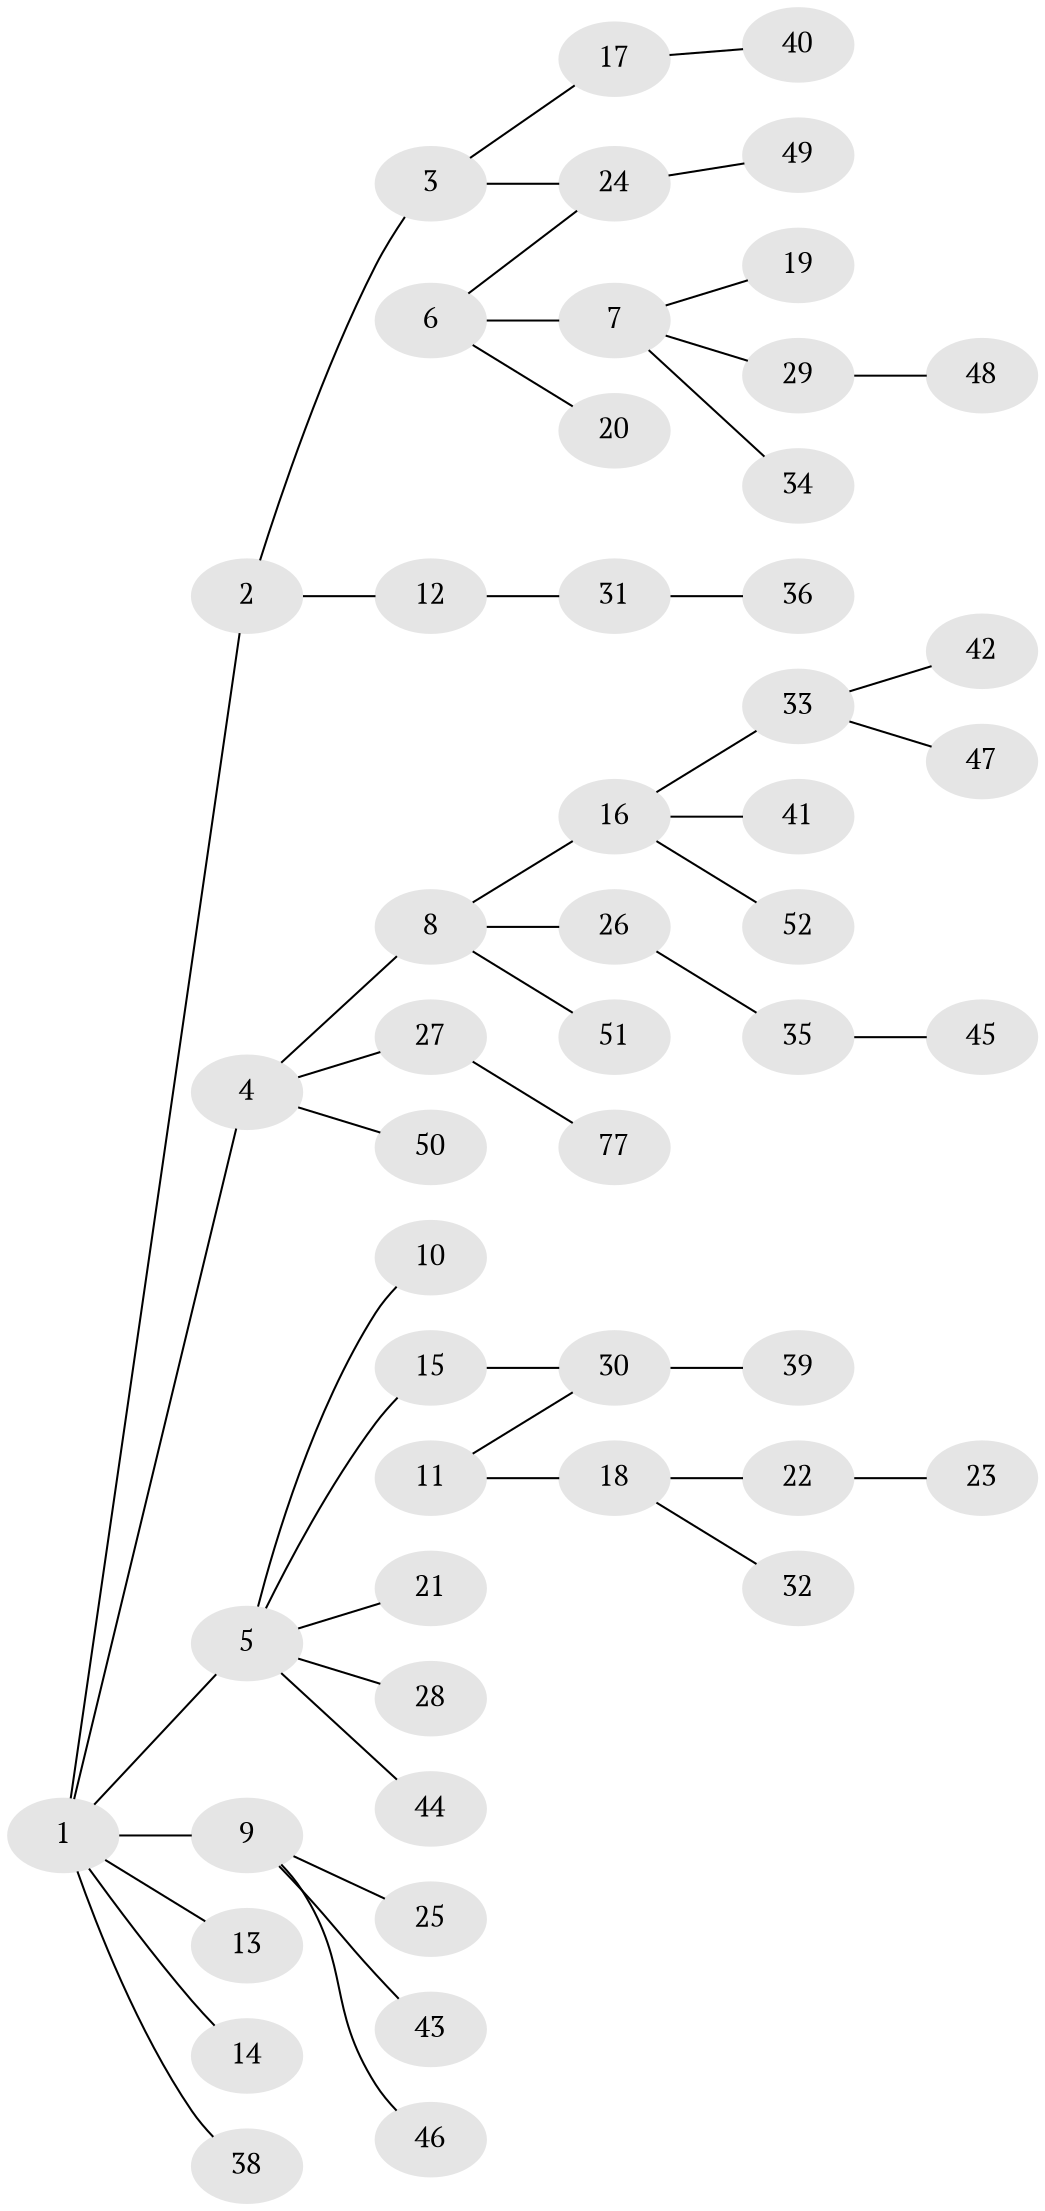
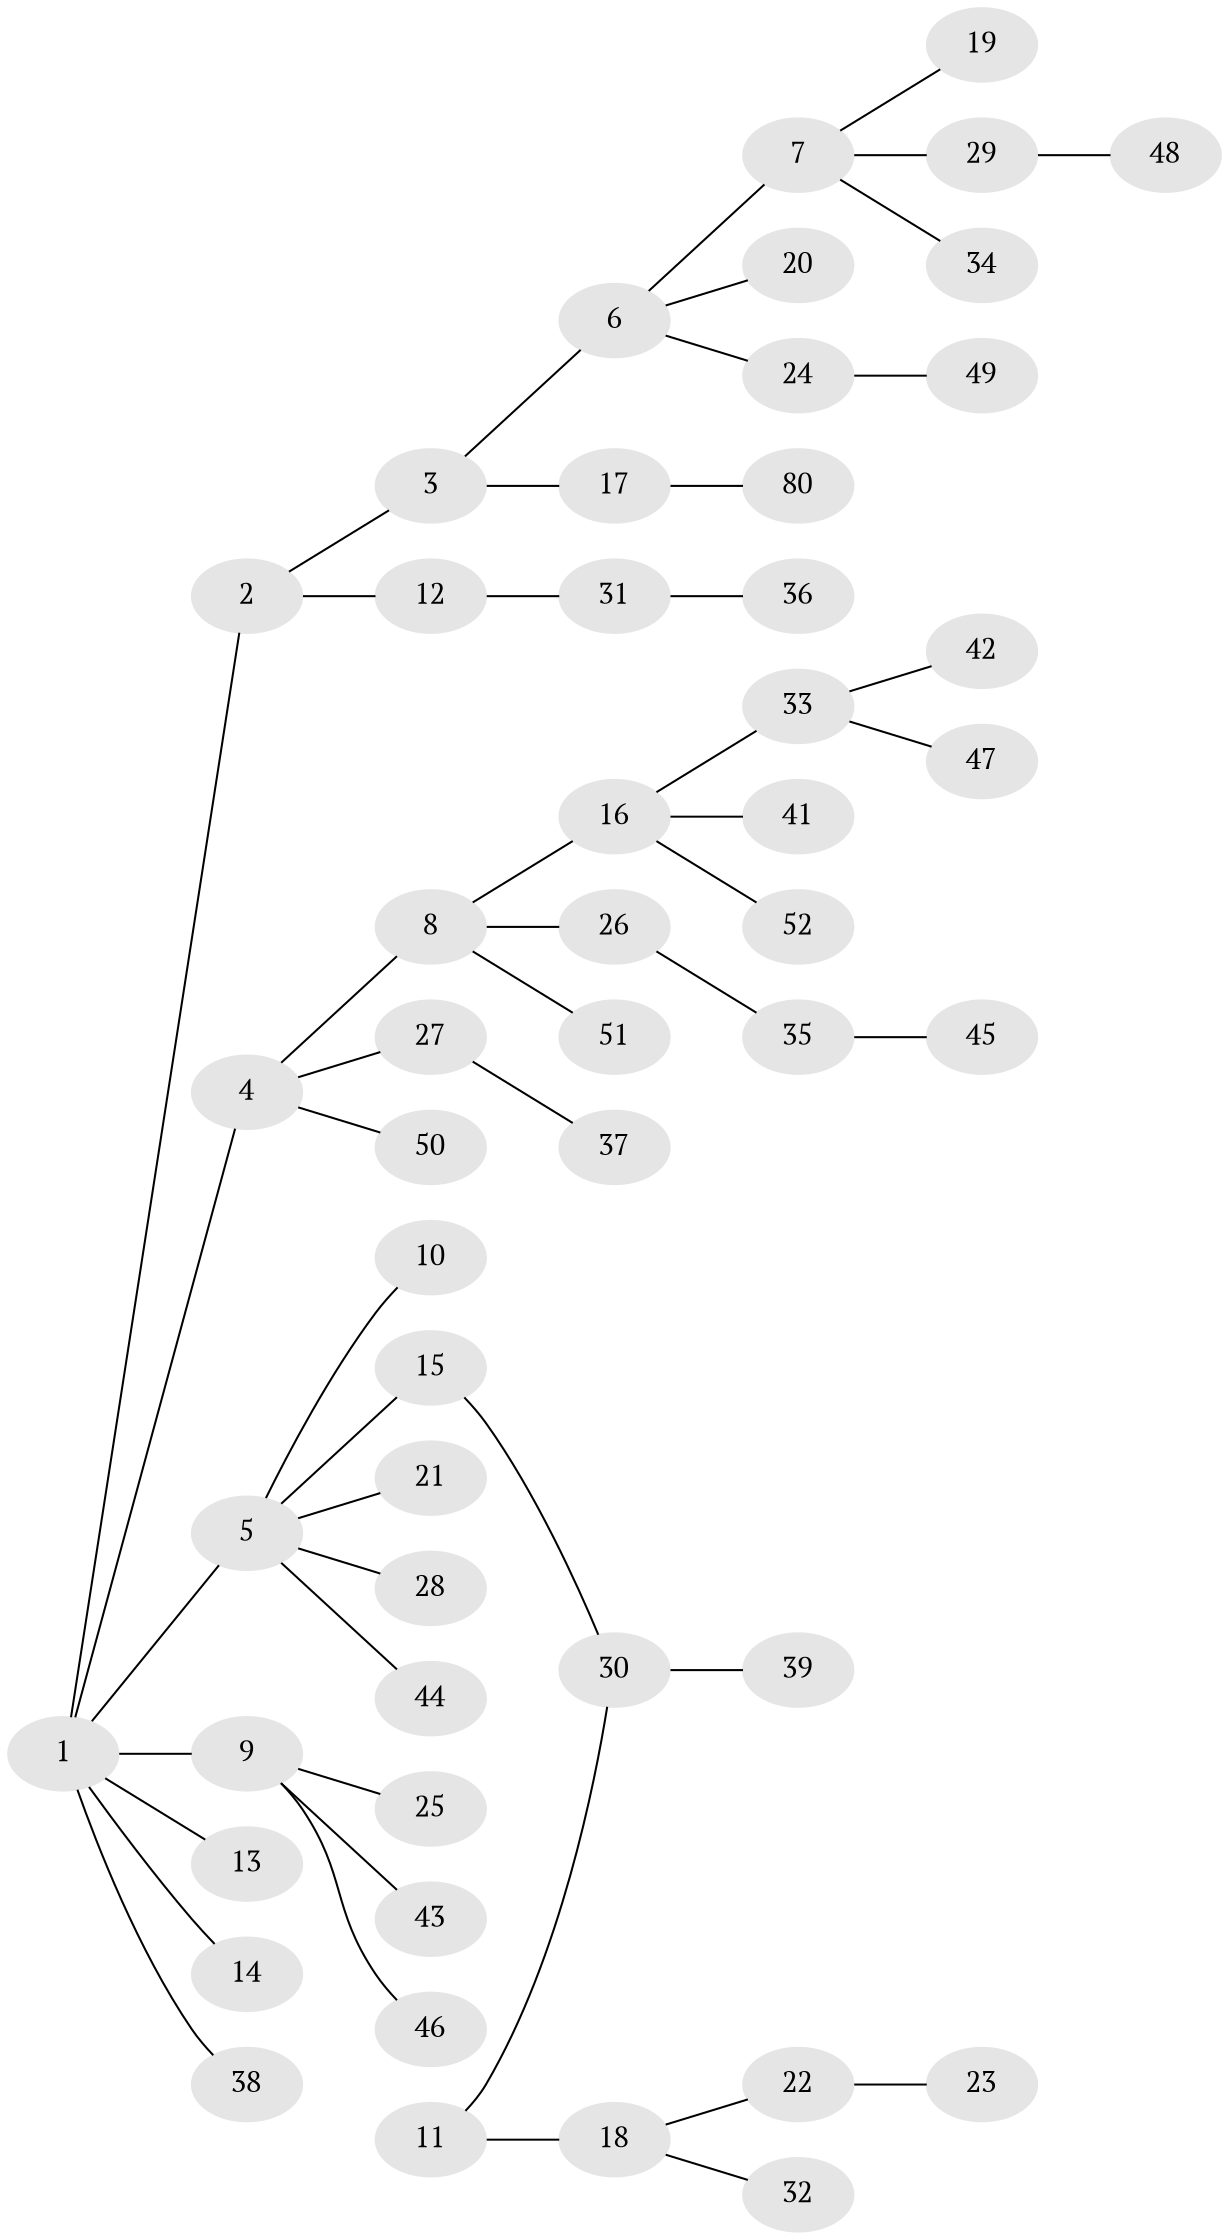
node "40": label "40" -> "80"
edge "3" -- "24": now "3" -- "6"
node "77": label "77" -> "37"
